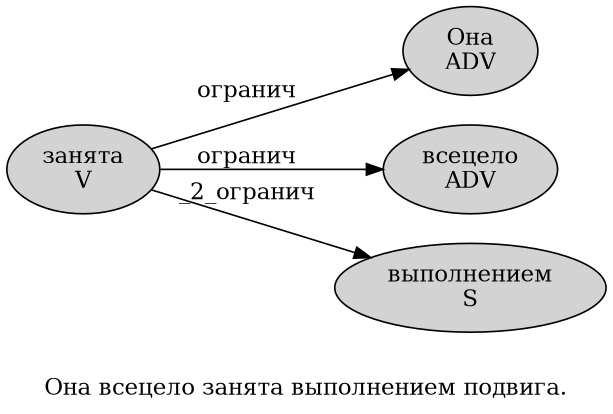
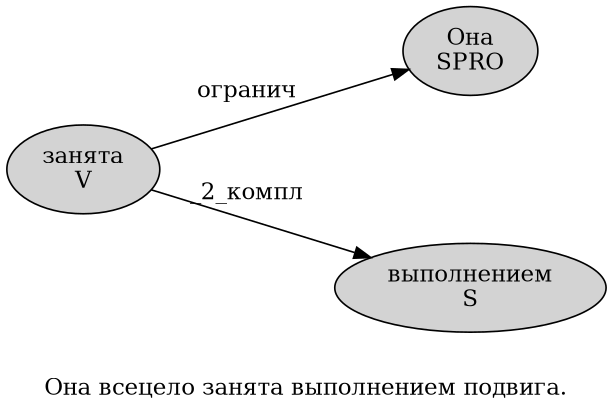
node "Она ADV": label "Она ADV" -> "Она SPRO"
node "всецело ADV": removed
edge "занята V" -> "выполнением S": label "_2_огранич" -> "_2_компл"
